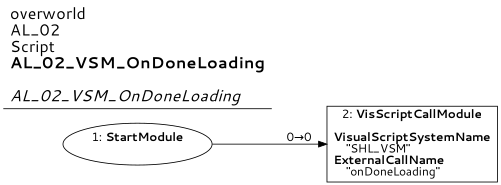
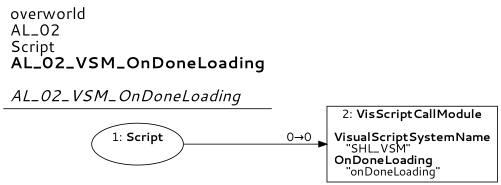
node "1:": text "StartModule" -> "Script"
node "2:": text "ExternalCallName" -> "OnDoneLoading"
